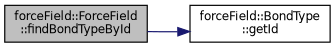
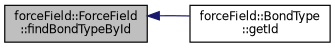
edge "forceField::ForceField ::findBondTypeById" -> "forceField::BondType ::getId": reversed
